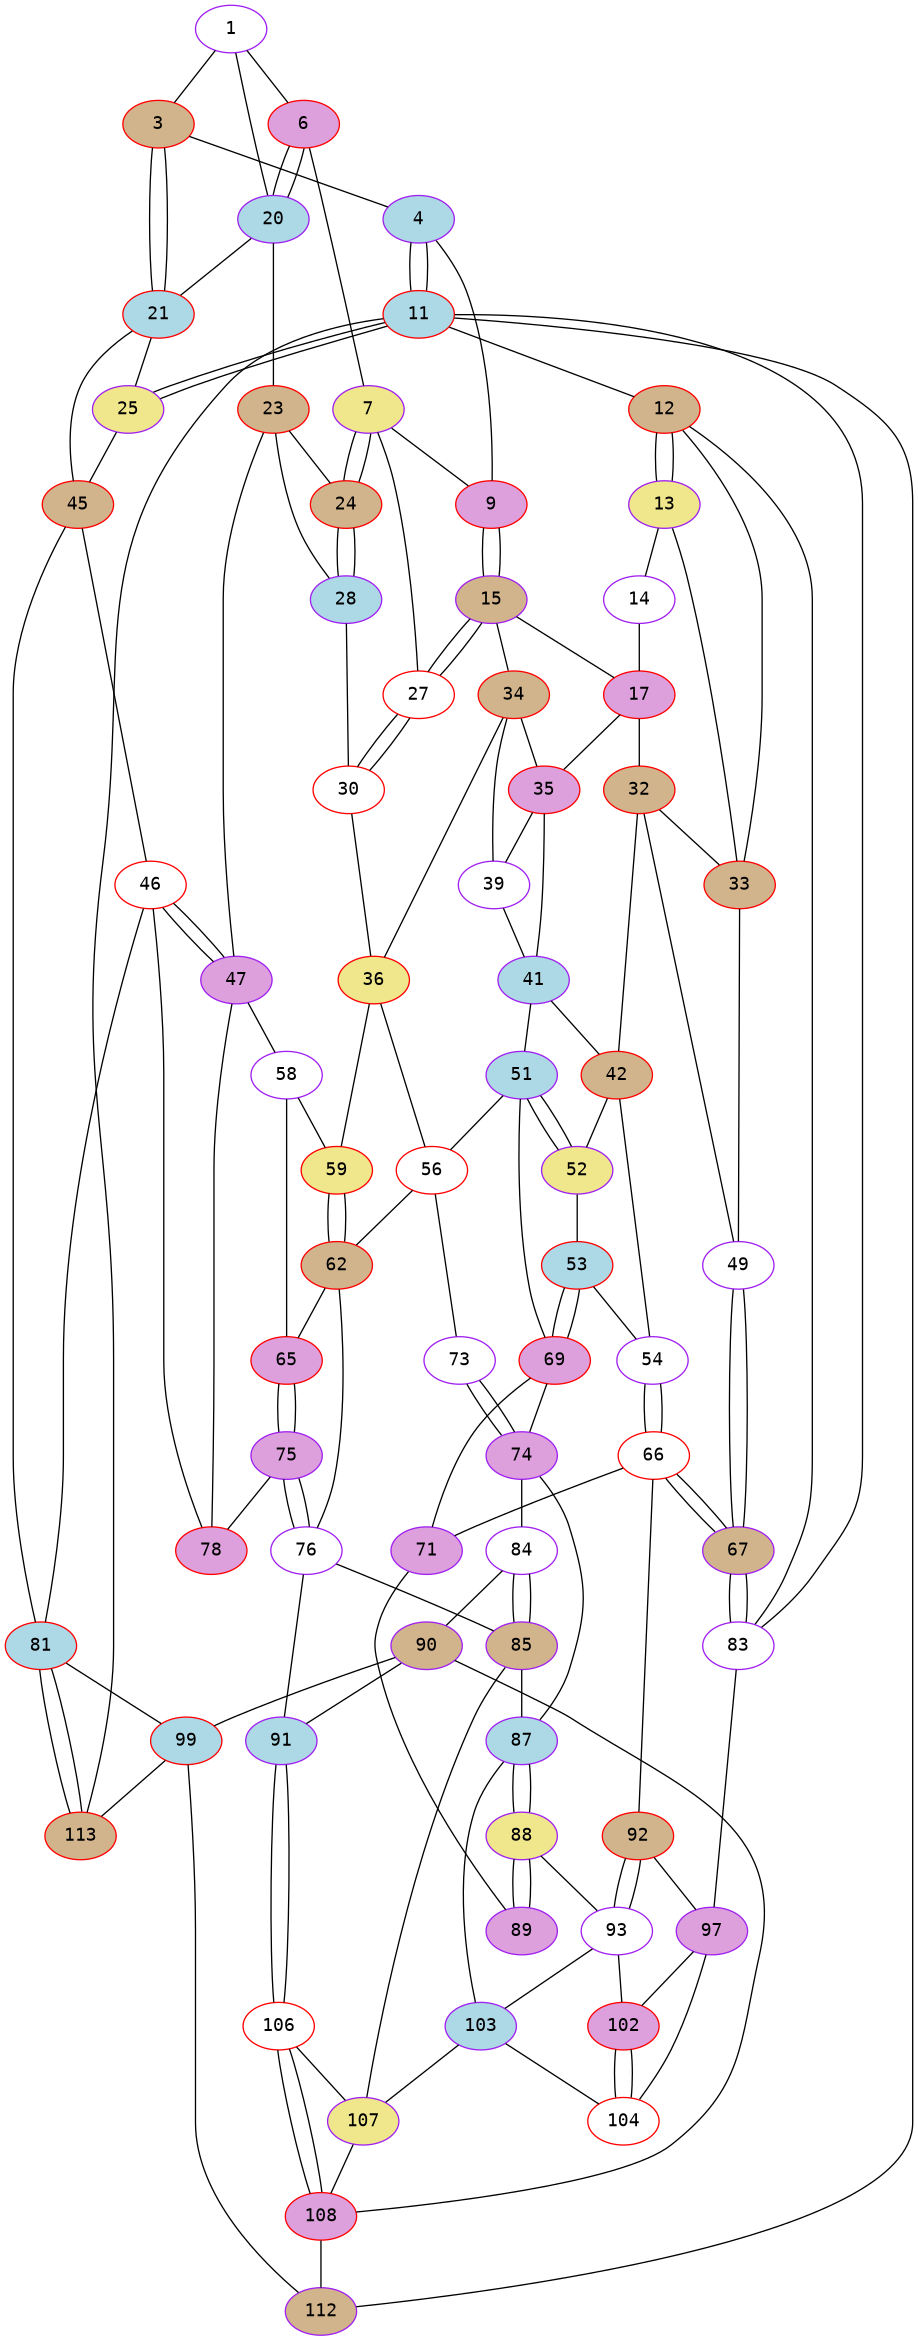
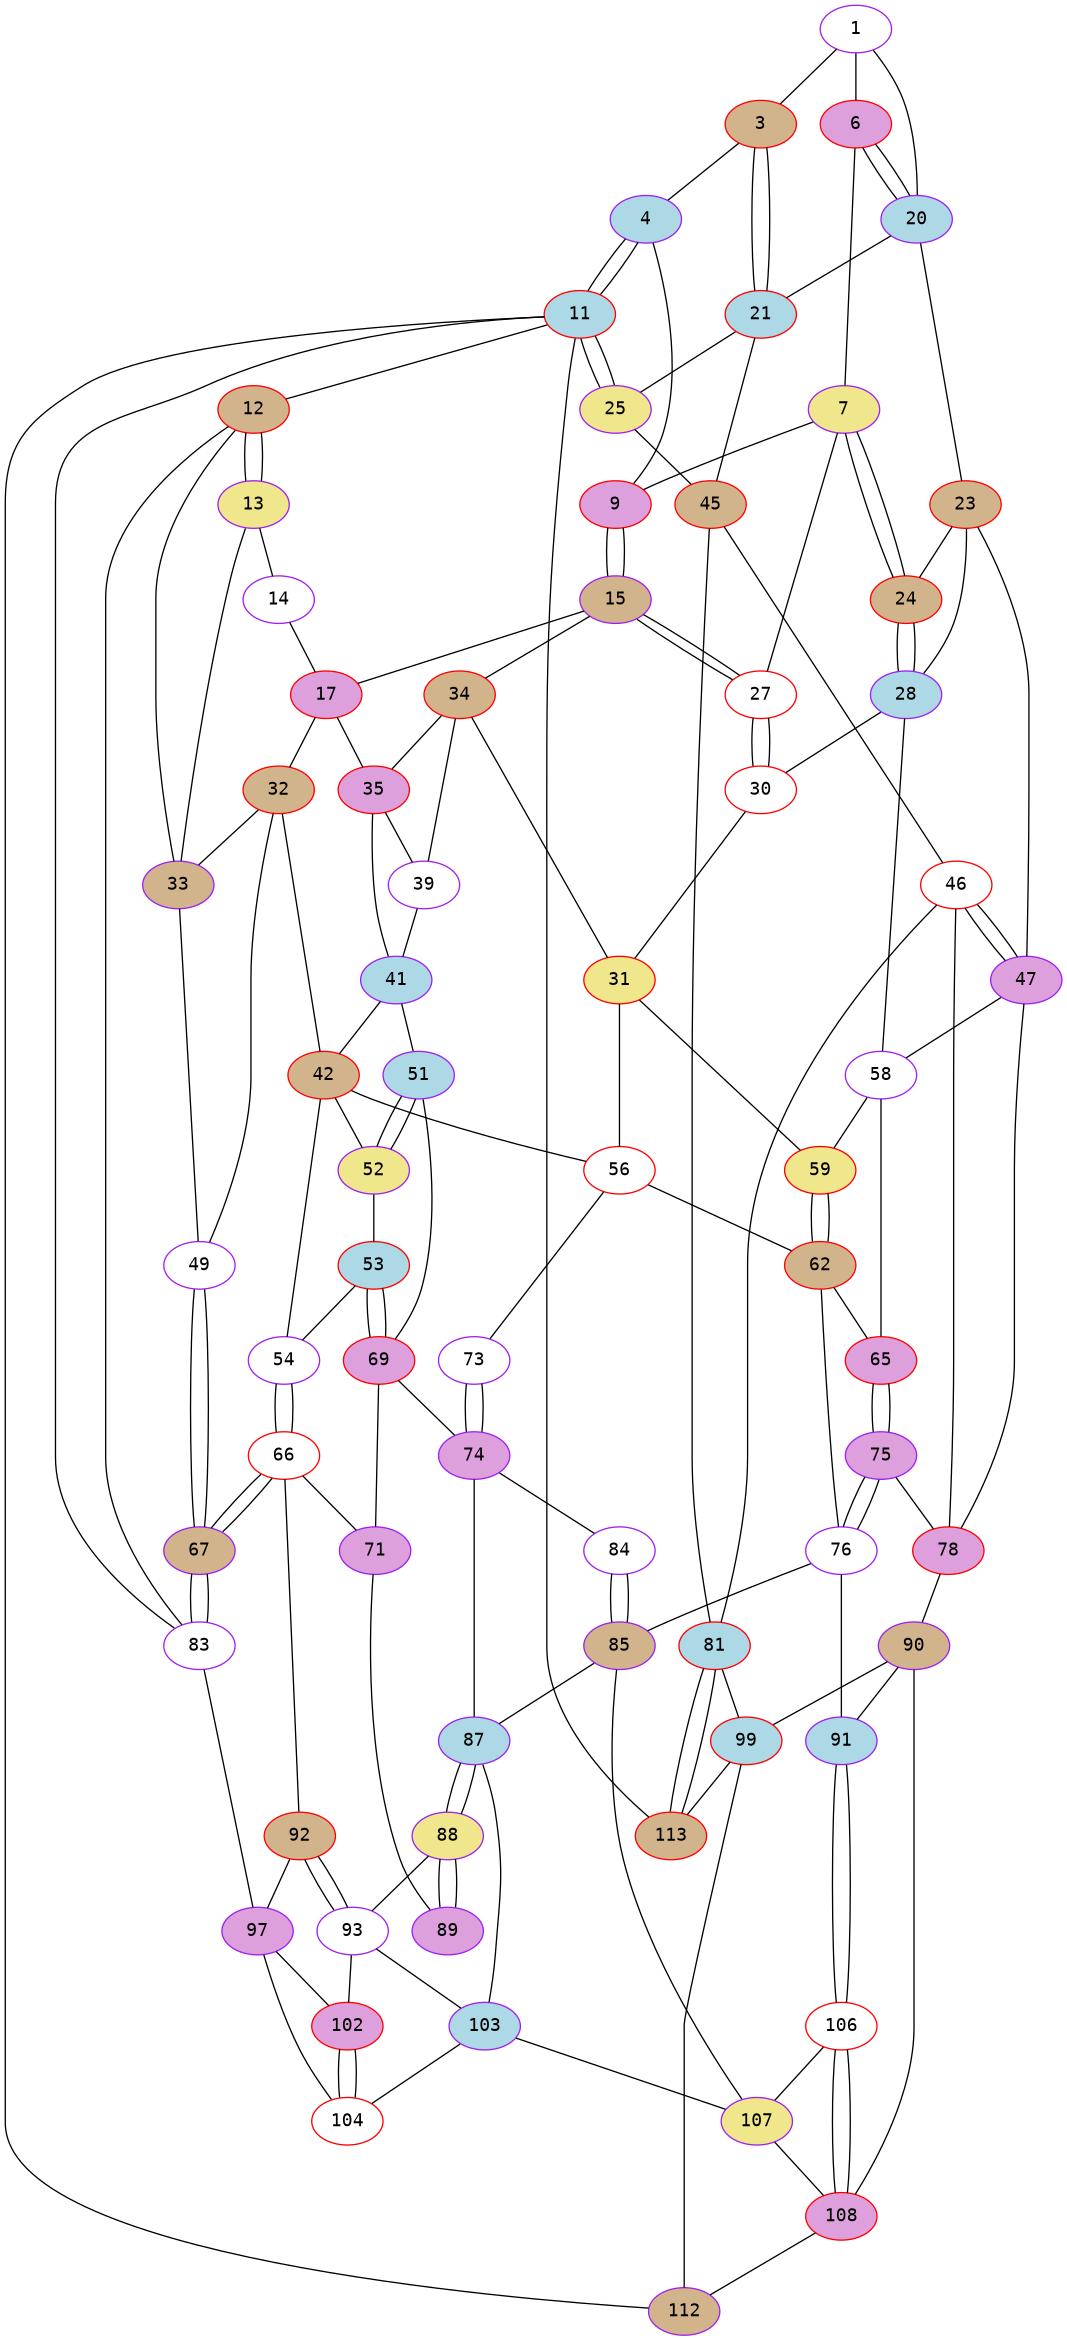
node "33": color red -> purple
edge "28" -- "58": added
node "36": label "36" -> "31"
edge "51" -- "56": now "42" -- "56"
edge "84" -- "90": now "78" -- "90"
